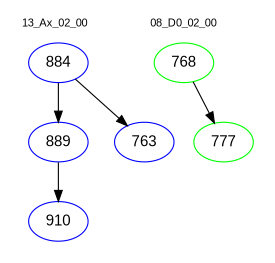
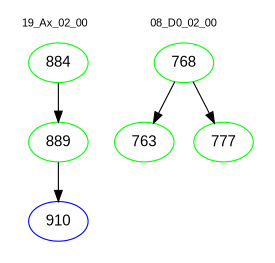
cluster "13_Ax_02_00": label "13_Ax_02_00" -> "19_Ax_02_00"
node "884": color blue -> green
edge "884" -> "763": now "768" -> "763"
node "889": color blue -> green
node "763": color blue -> green
